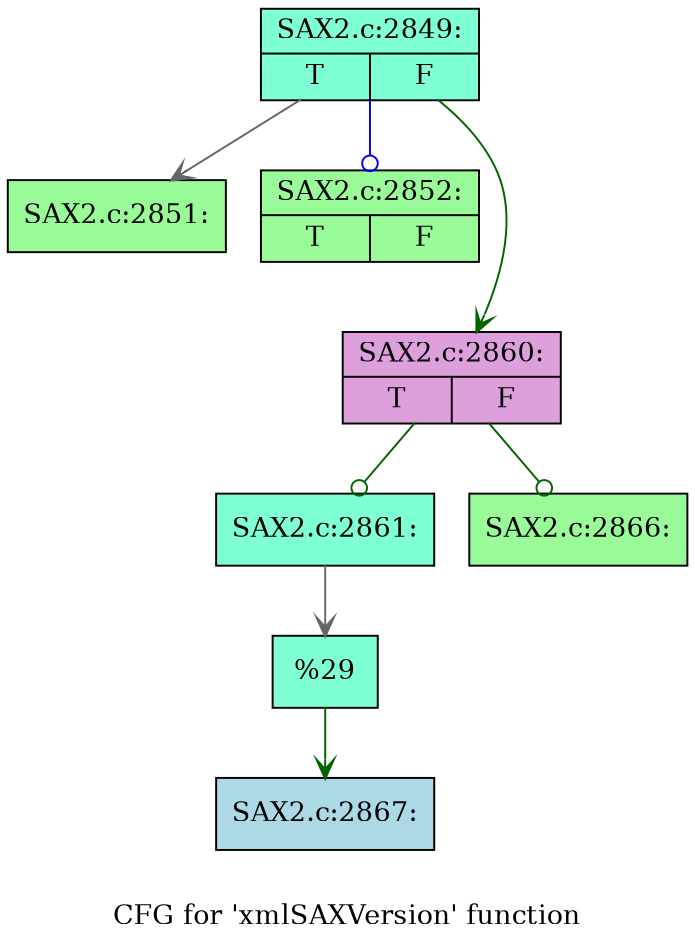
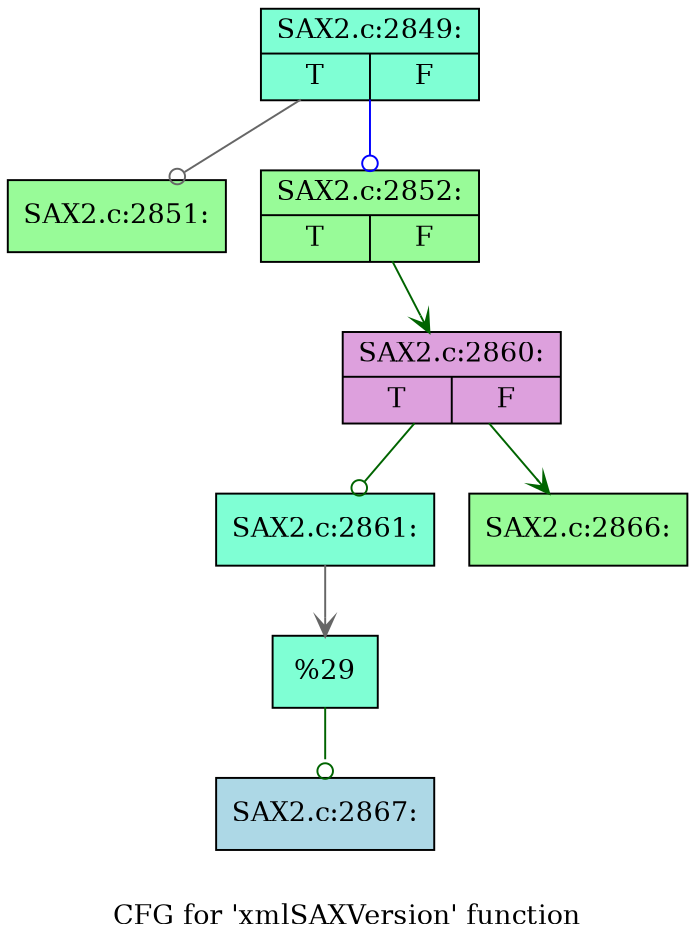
edge "SAX2.c:2849:" -> "SAX2.c:2851:": arrowhead vee -> odot
edge "SAX2.c:2849:" -> "SAX2.c:2860:": now "SAX2.c:2852:" -> "SAX2.c:2860:"
edge "SAX2.c:2860:" -> "SAX2.c:2866:": arrowhead odot -> vee
edge "%29" -> "SAX2.c:2867:": arrowhead vee -> odot
